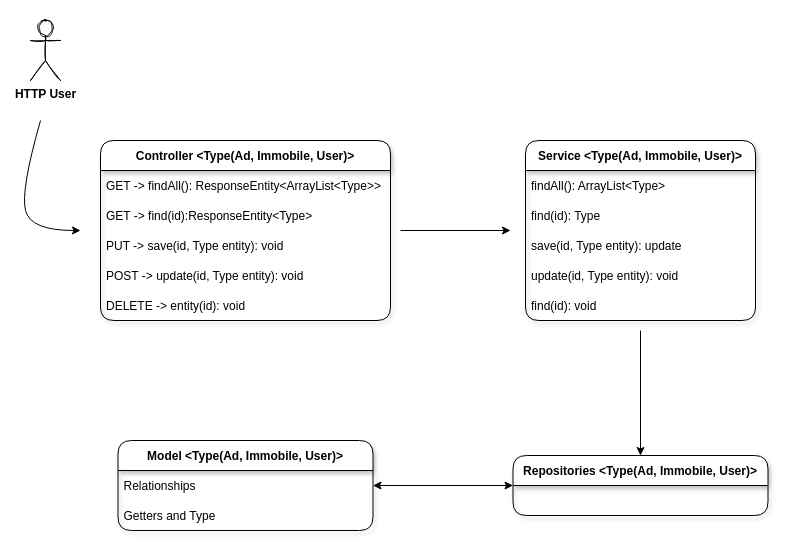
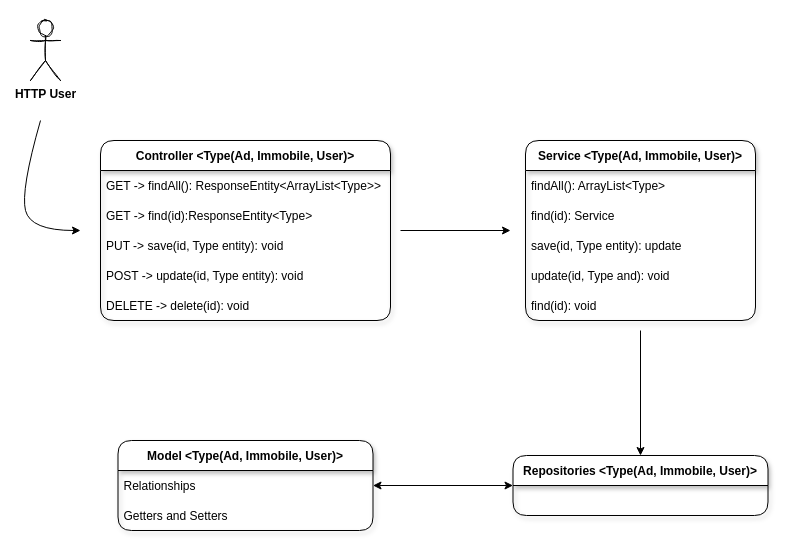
node "find(id): Type": label "find(id): Type" -> "find(id): Service"
node "update(id, Type entity): void": label "update(id, Type entity): void" -> "update(id, Type and): void"
node "DELETE -> entity(id): void": label "DELETE -> entity(id): void" -> "DELETE -> delete(id): void"
node "Getters and Type": label "Getters and Type" -> "Getters and Setters"
